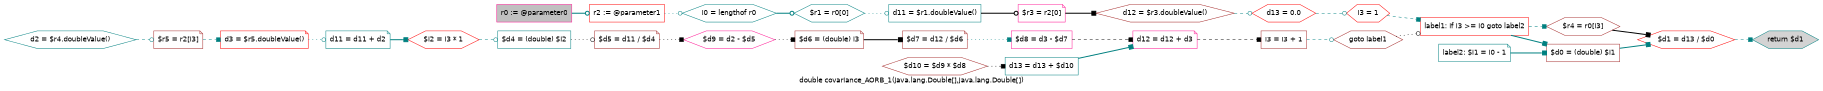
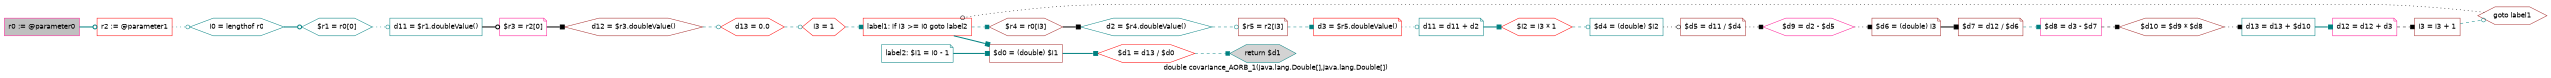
edge "$r4 = r0[i3]" -> "$d1 = d13 / $d0": now "$r4 = r0[i3]" -> "d2 = $r4.doubleValue()"
edge "$d7 = d12 / $d6" -> "$d8 = d3 - $d7": style dotted -> dashed
edge "$d8 = d3 - $d7" -> "d12 = d12 + d3": now "$d8 = d3 - $d7" -> "$d10 = $d9 * $d8"
